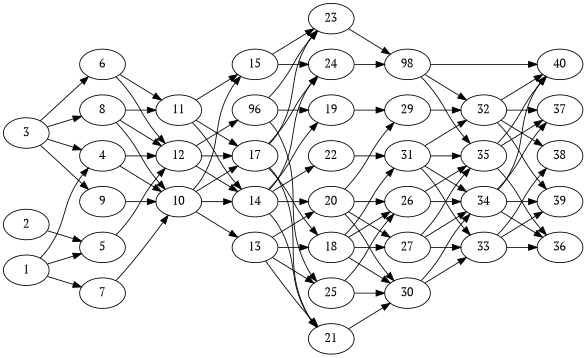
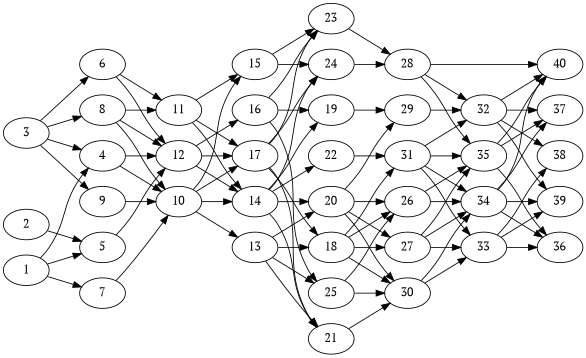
node "98": label "98" -> "28"
node "96": label "96" -> "16"
